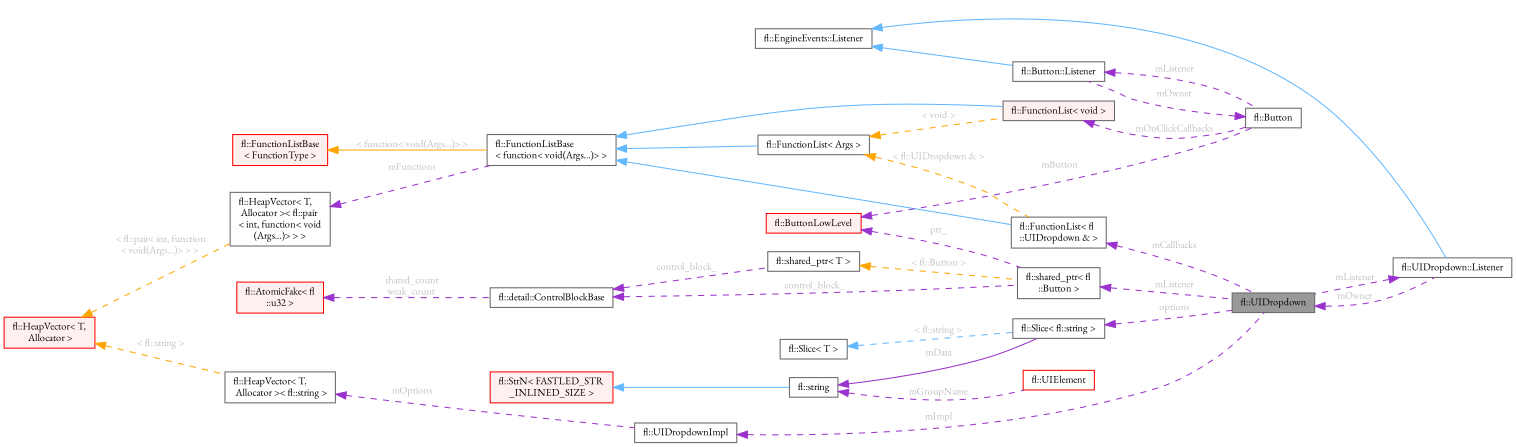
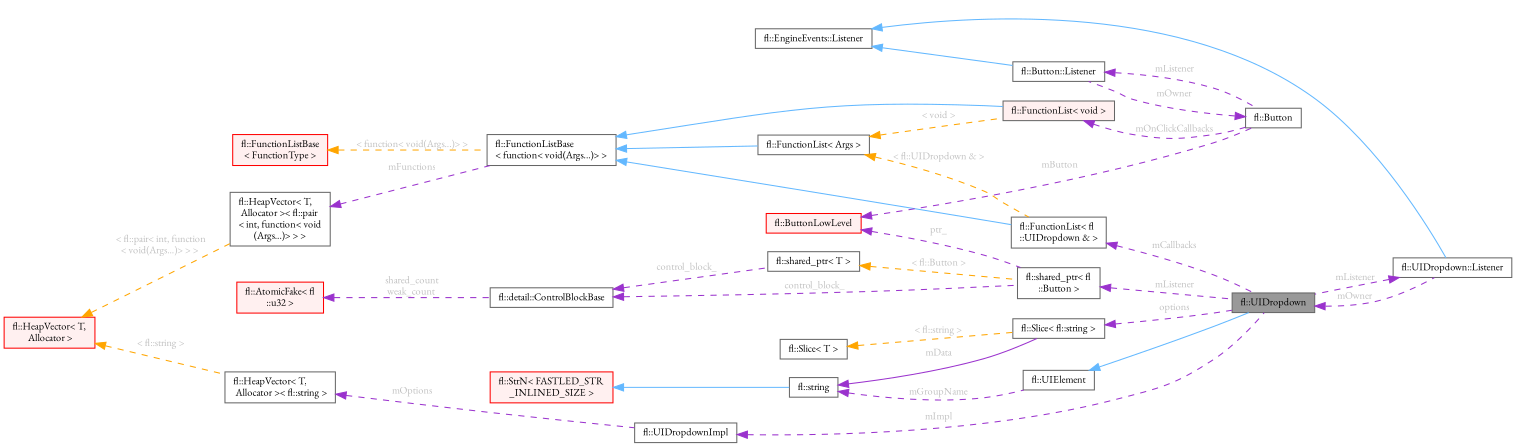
edge "fl::FunctionListBase < function< void(Args...)> >" -> "fl::FunctionListBase < FunctionType >": style solid -> dashed
edge "fl::Slice< fl::string >" -> "fl::Slice< T >": color steelblue1 -> orange
edge "fl::UIDropdown" -> "fl::UIElement": added
node "fl::UIElement": color red -> gray40
